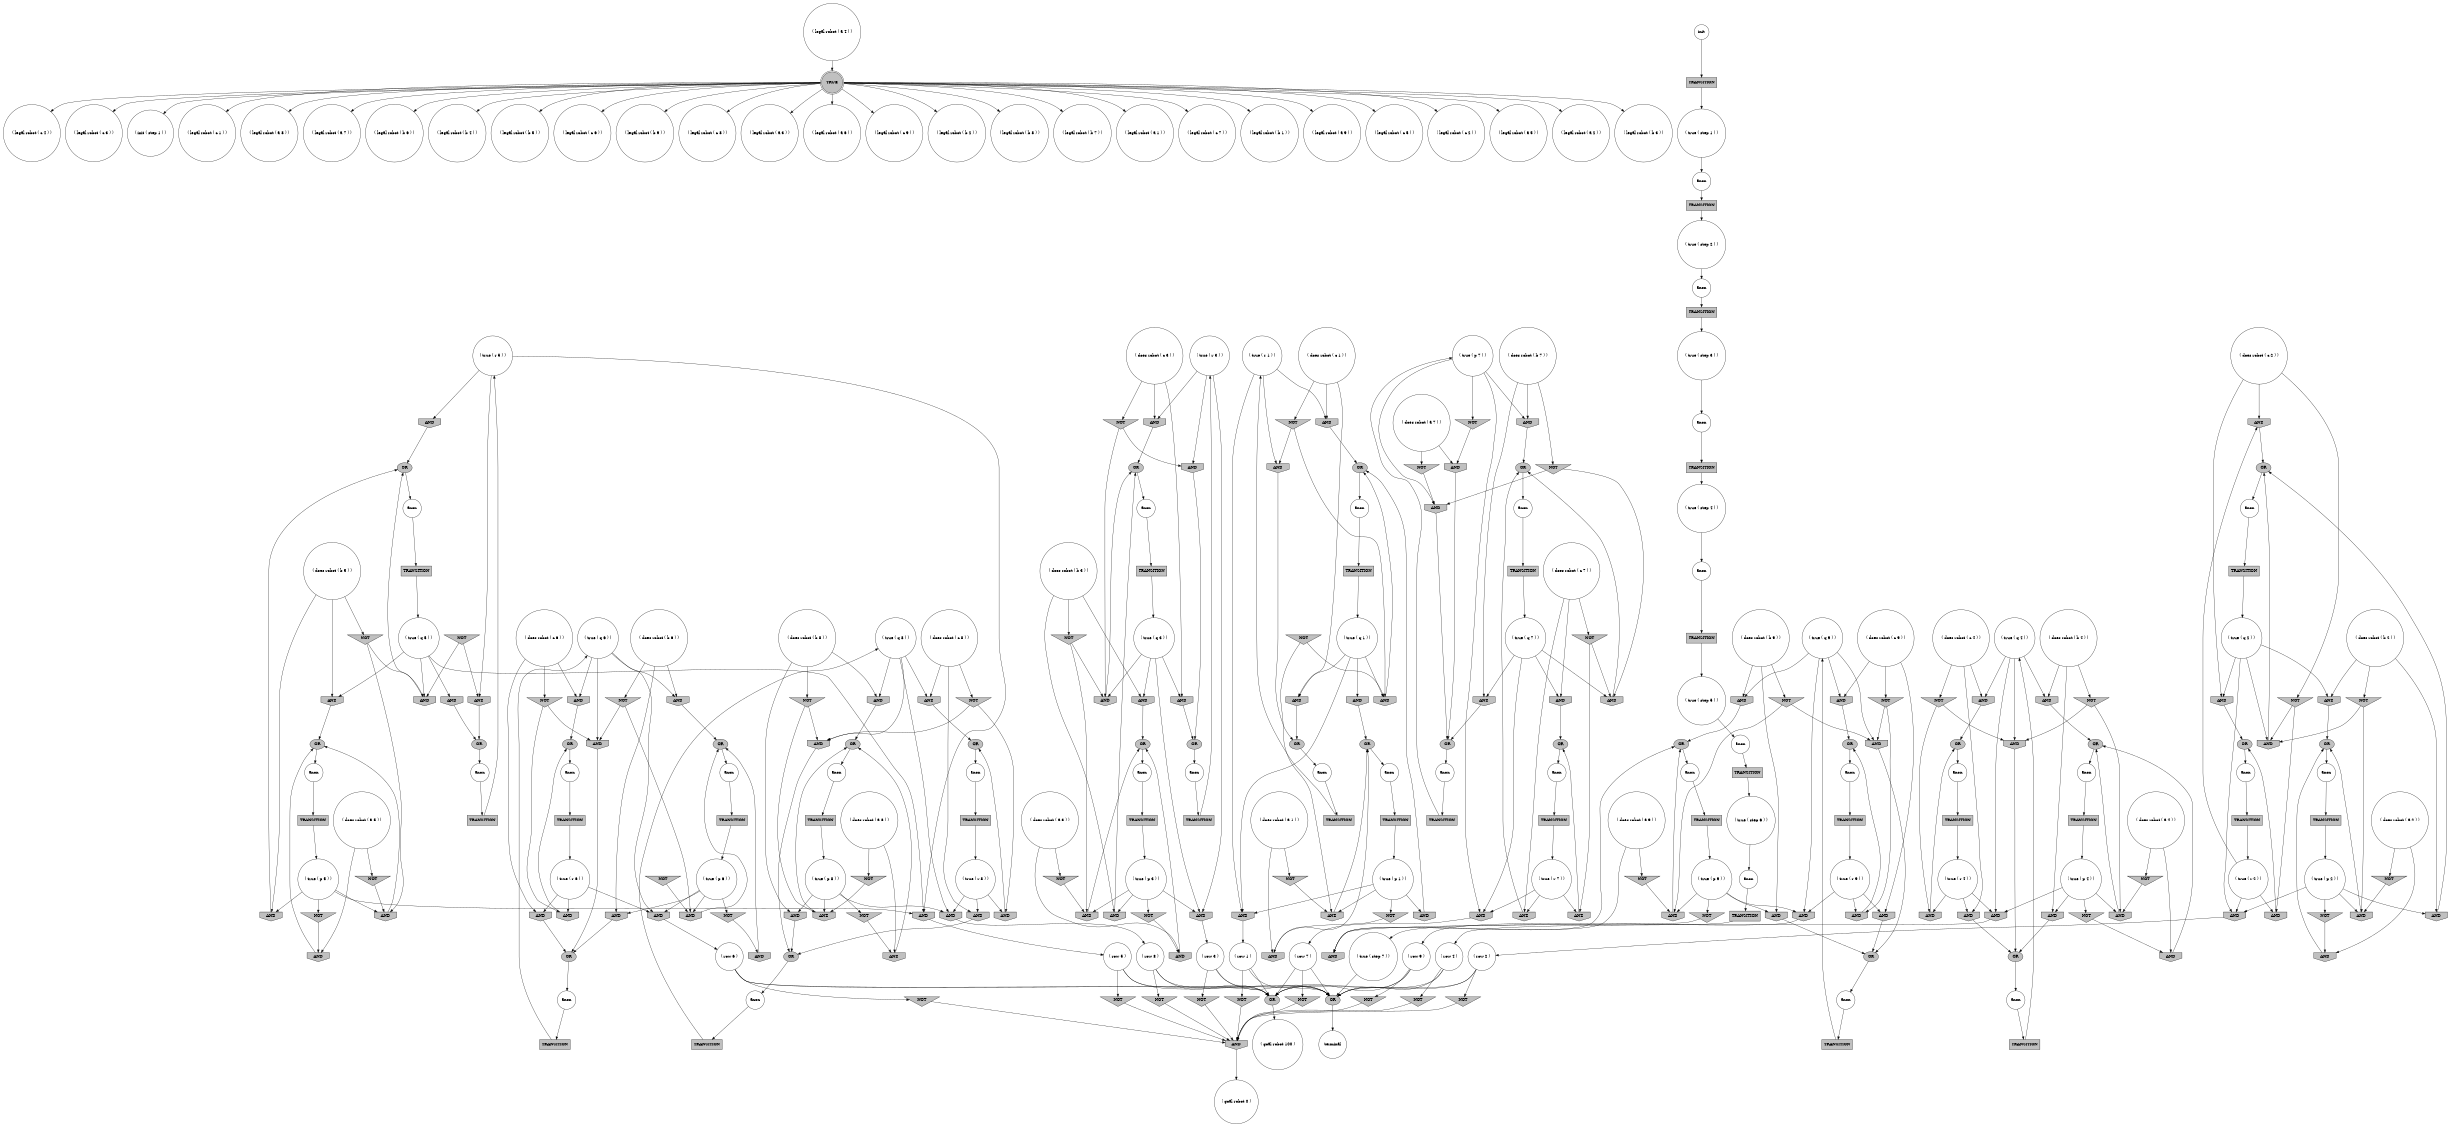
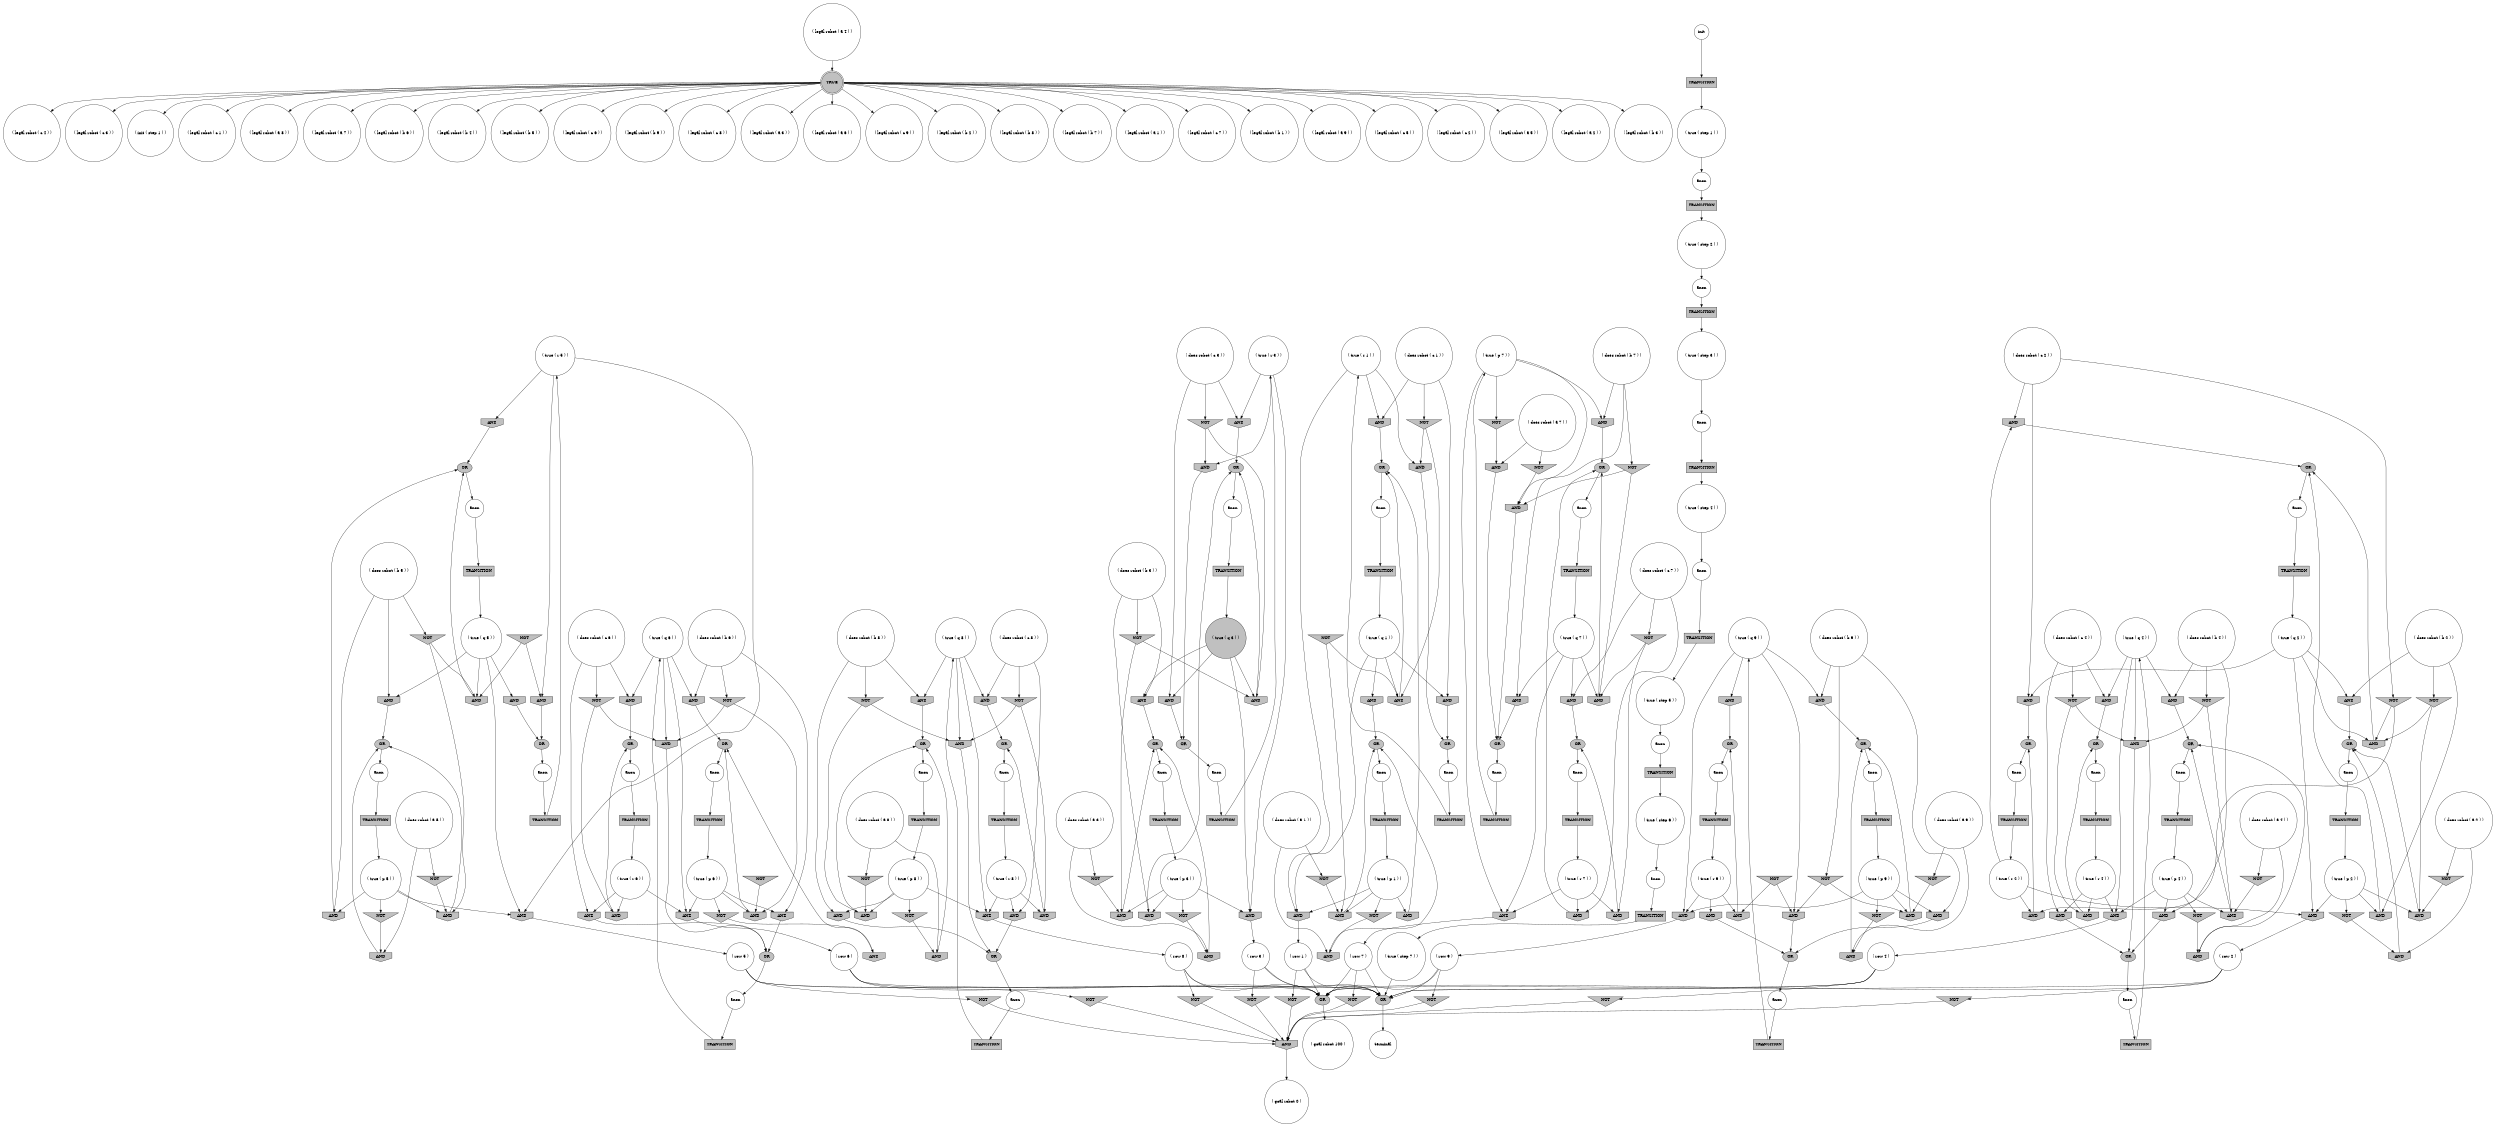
node "( true ( q 3 ) )": fillcolor white -> grey
node "( does robot ( c 9 ) )": removed
